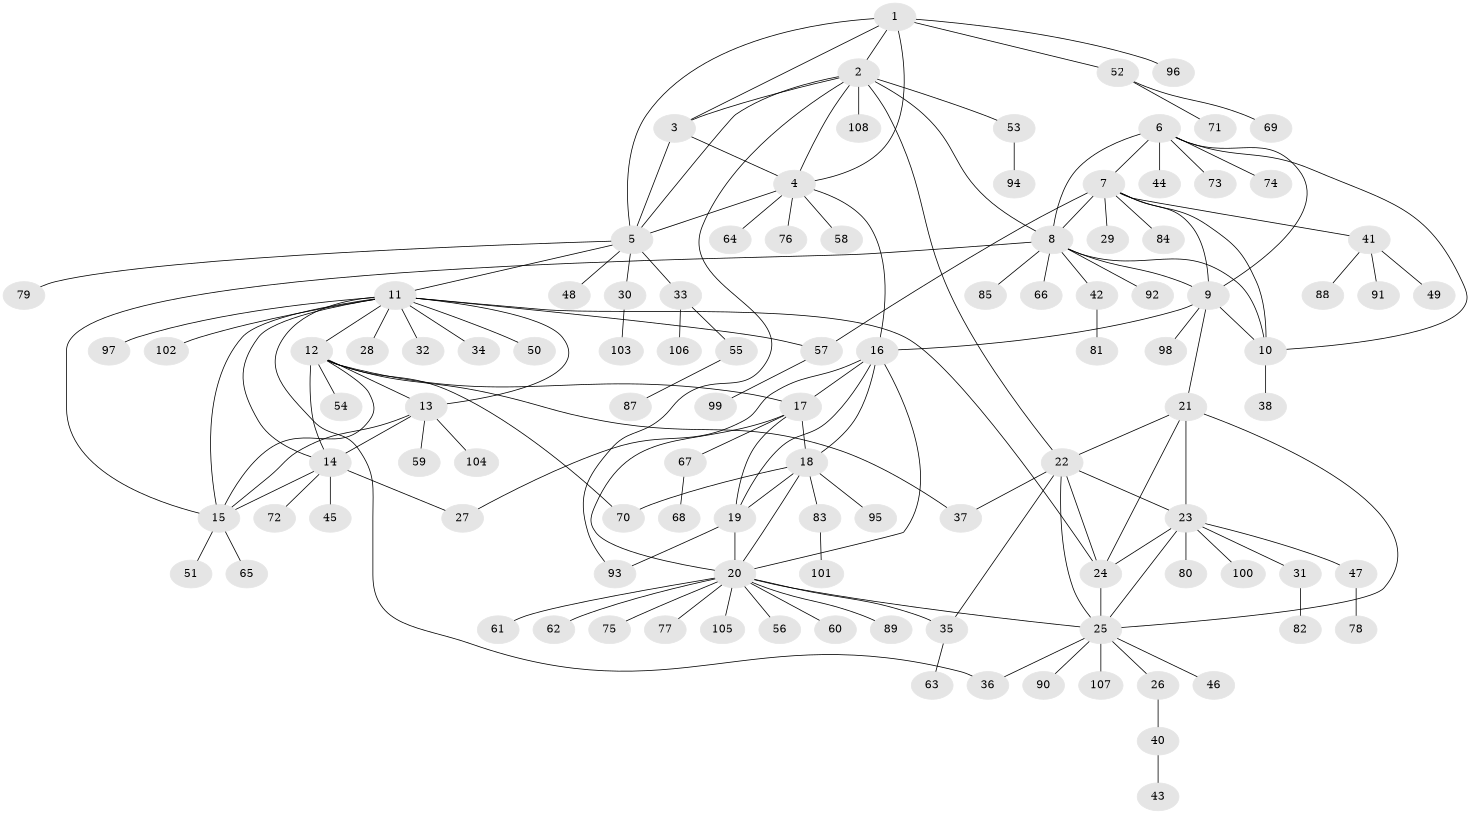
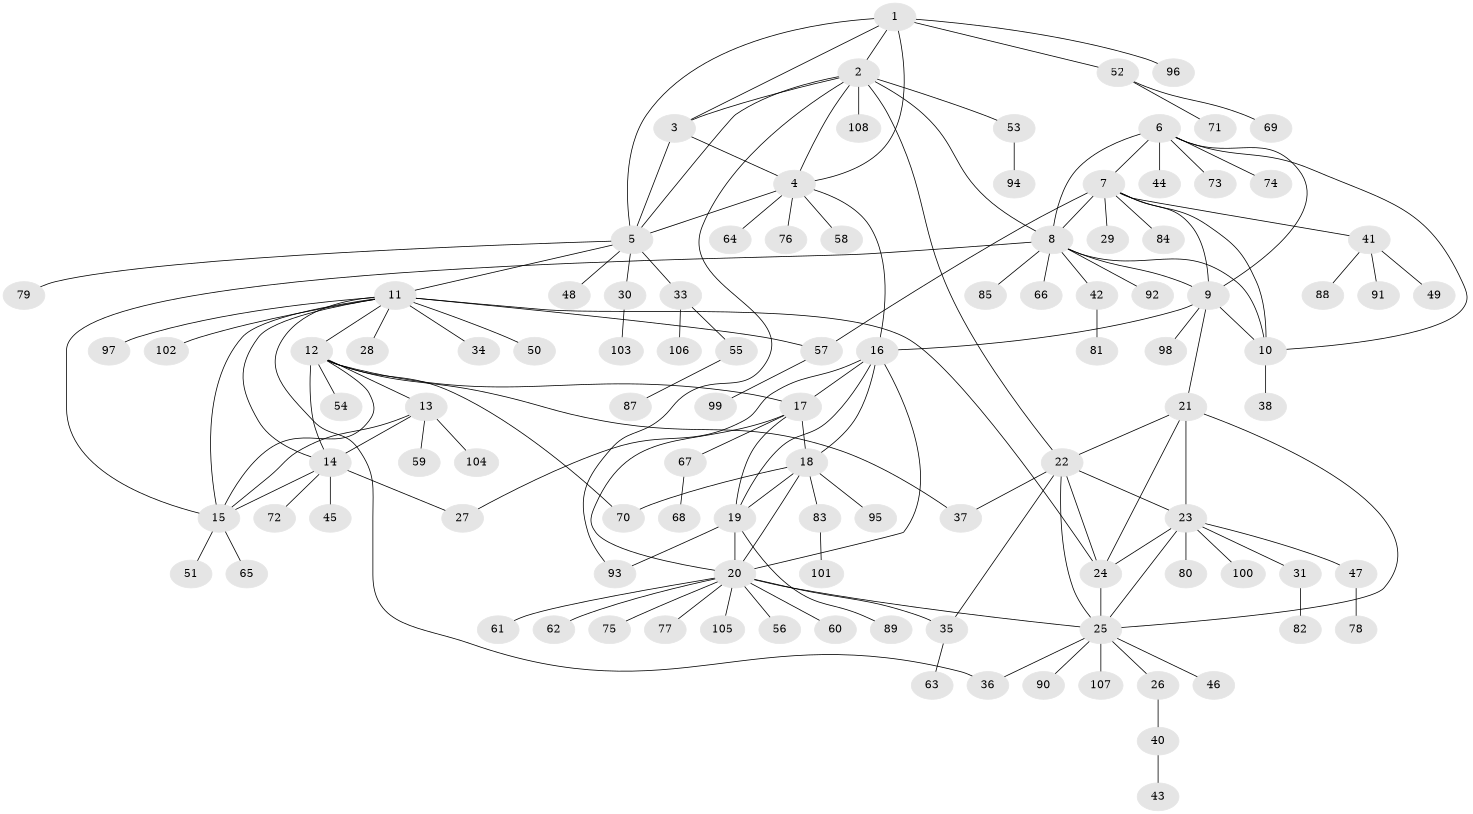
edge "11" -- "13": removed
node "32": removed
edge "20" -- "89": now "19" -- "89"
